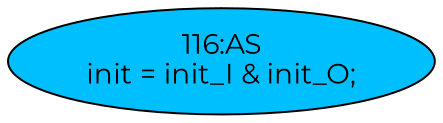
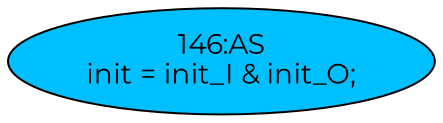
node "116:AS init = init_I & init_O;": label "116:AS init = init_I & init_O;" -> "146:AS init = init_I & init_O;"
